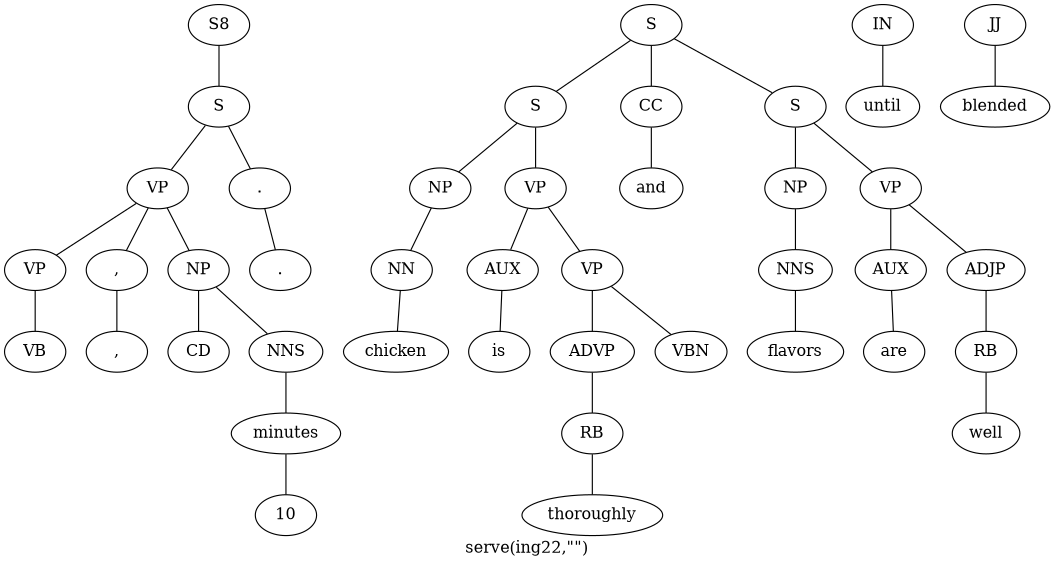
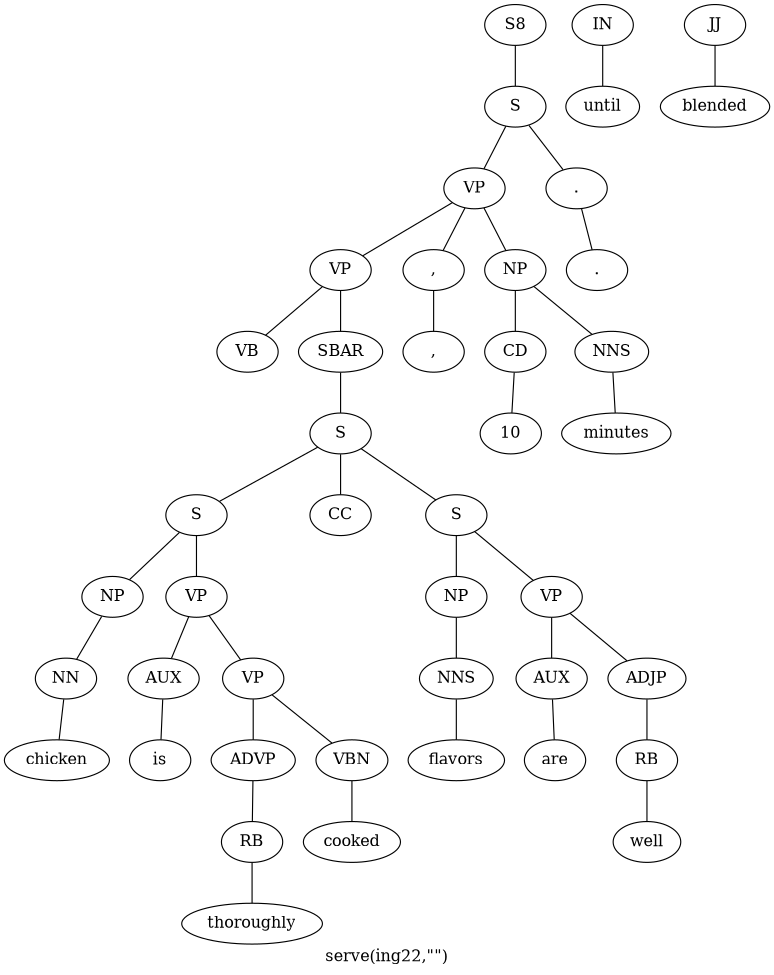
node "and": removed
node "SBAR": added
edge "minutes" -- "10": now "CD" -- "10"
node "cooked": added
